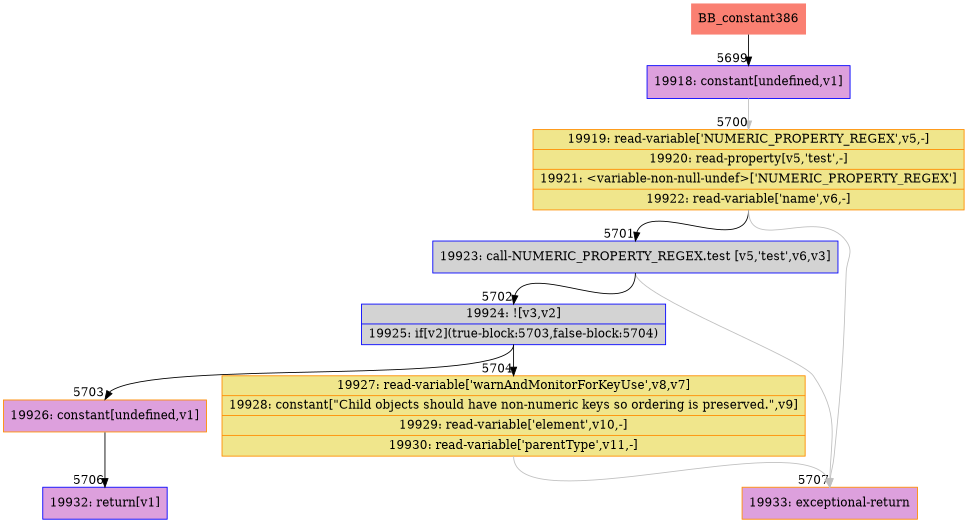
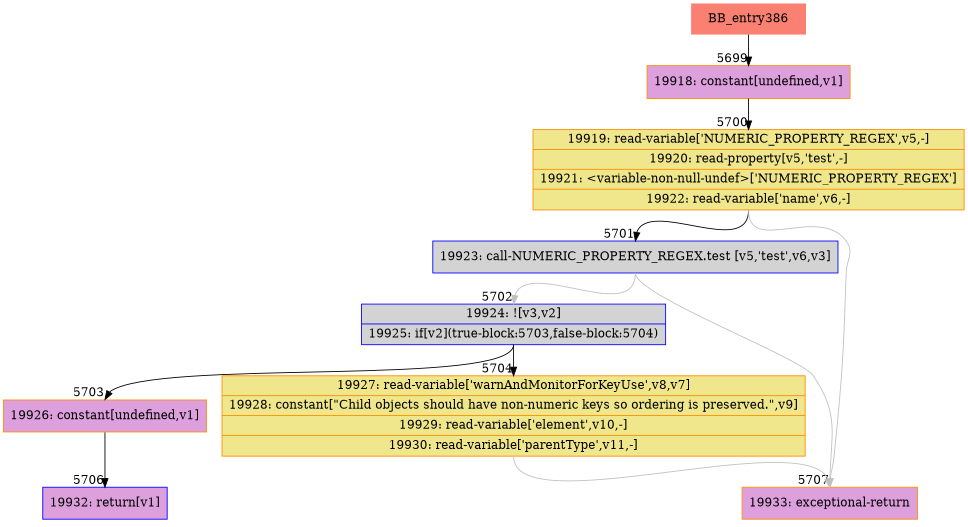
node "BB_constant386": label "BB_constant386" -> "BB_entry386"
node "19918: constant[undefined,v1]": color blue -> darkorange
edge "19918: constant[undefined,v1]" -> "19919: read-variable['NUMERIC_PROPERTY_REGEX',v5,-]": color gray -> black
edge "19923: call-NUMERIC_PROPERTY_REGEX.test [v5,'test',v6,v3]" -> "19924: ![v3,v2]": color black -> gray
